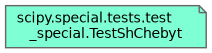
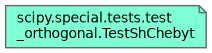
node "scipy.special.tests.test _special.TestShChebyt": label "scipy.special.tests.test _special.TestShChebyt" -> "scipy.special.tests.test _orthogonal.TestShChebyt"
